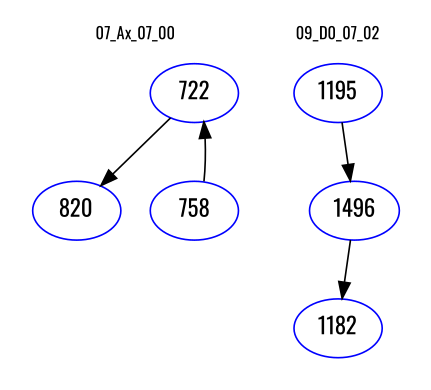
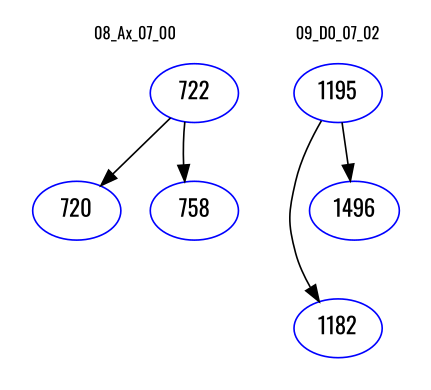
cluster "07_Ax_07_00": label "07_Ax_07_00" -> "08_Ax_07_00"
edge "758" -> "722": reversed
node "820": label "820" -> "720"
edge "1496" -> "1182": now "1195" -> "1182"
